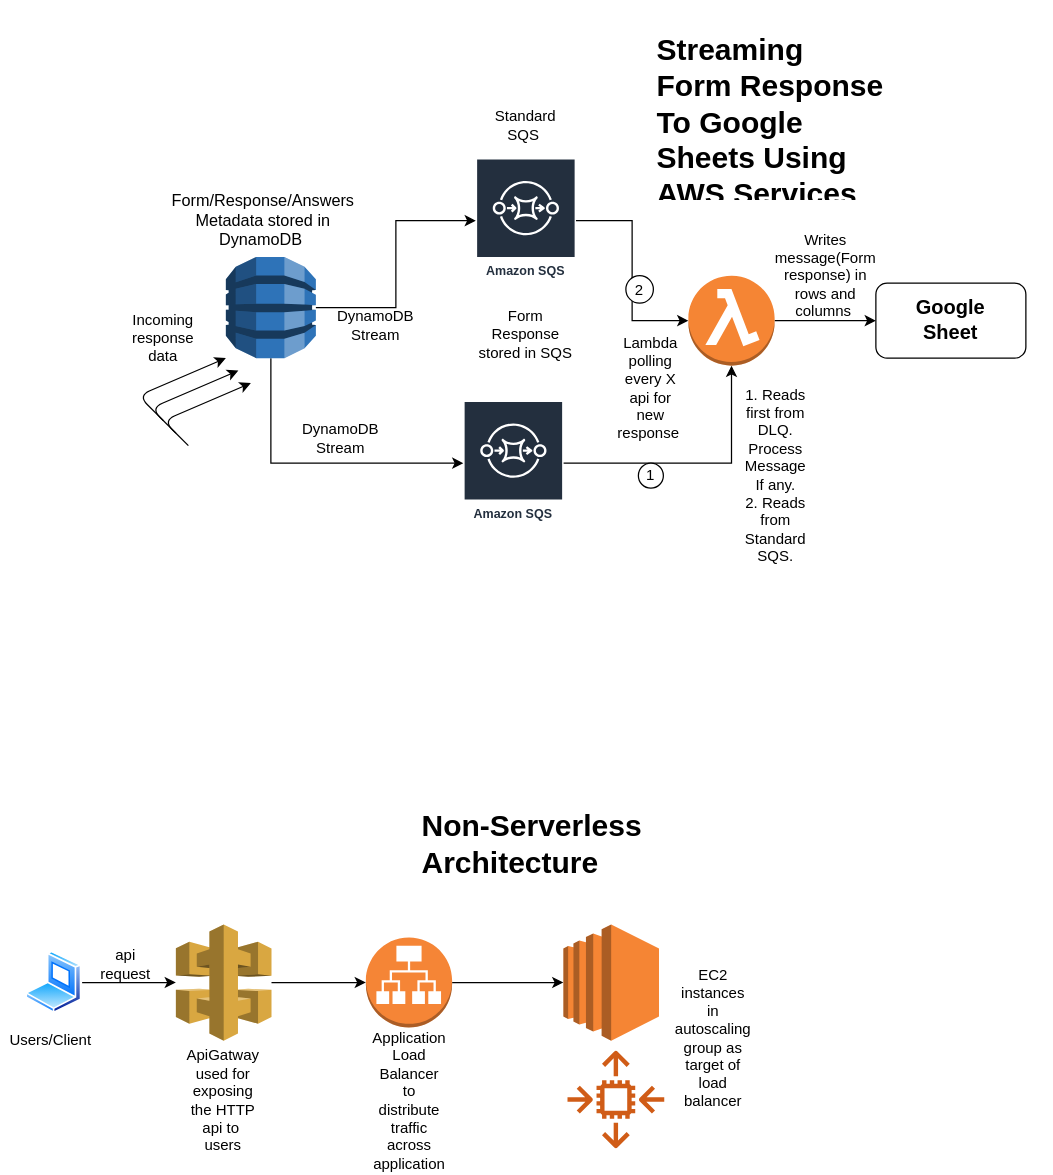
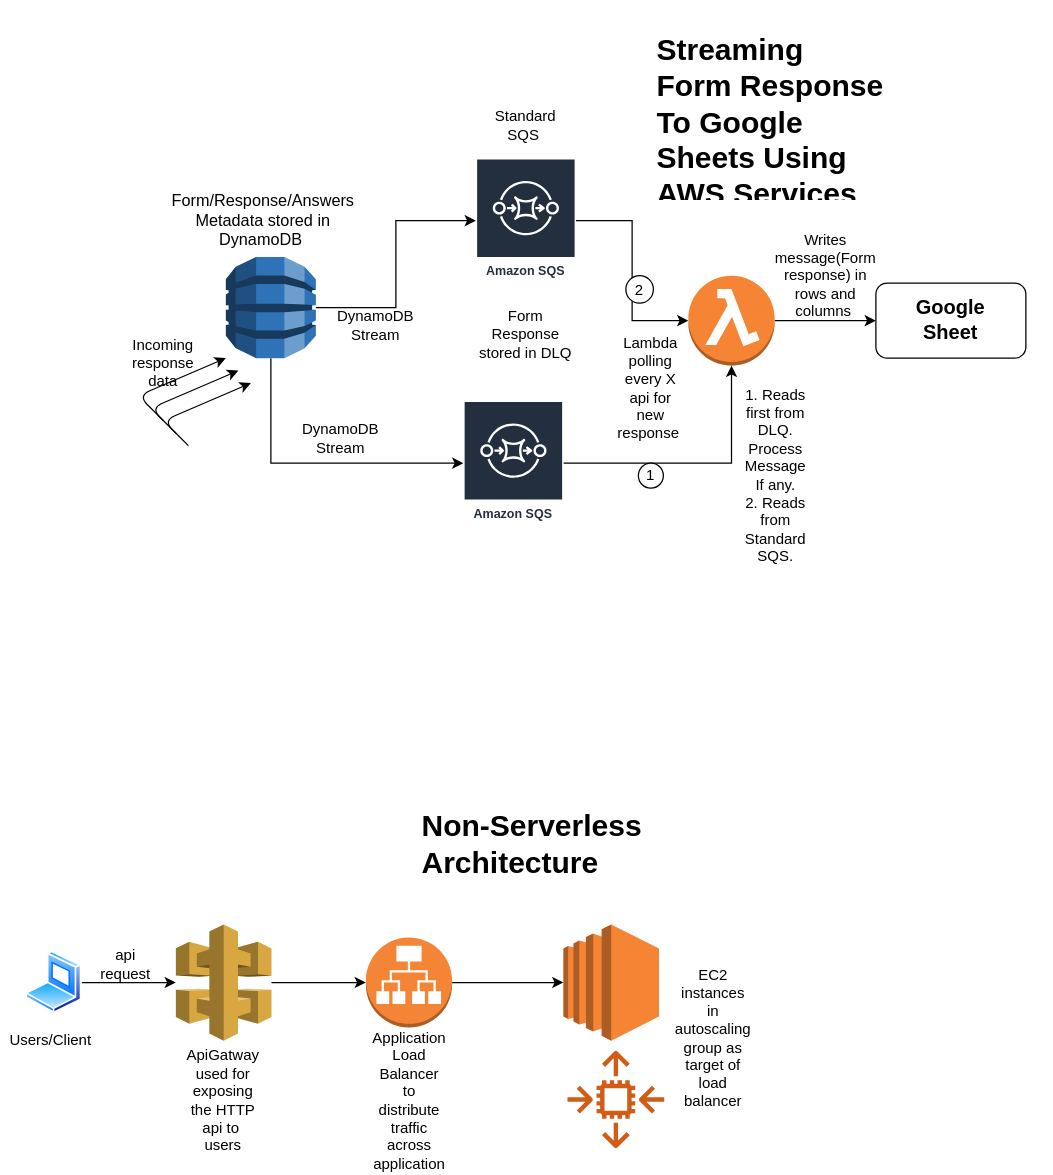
node "Form Response stored in SQS": label "Form Response stored in SQS" -> "Form Response stored in DLQ"
node "Incoming response data": moved (163, 338) -> (163, 363)
